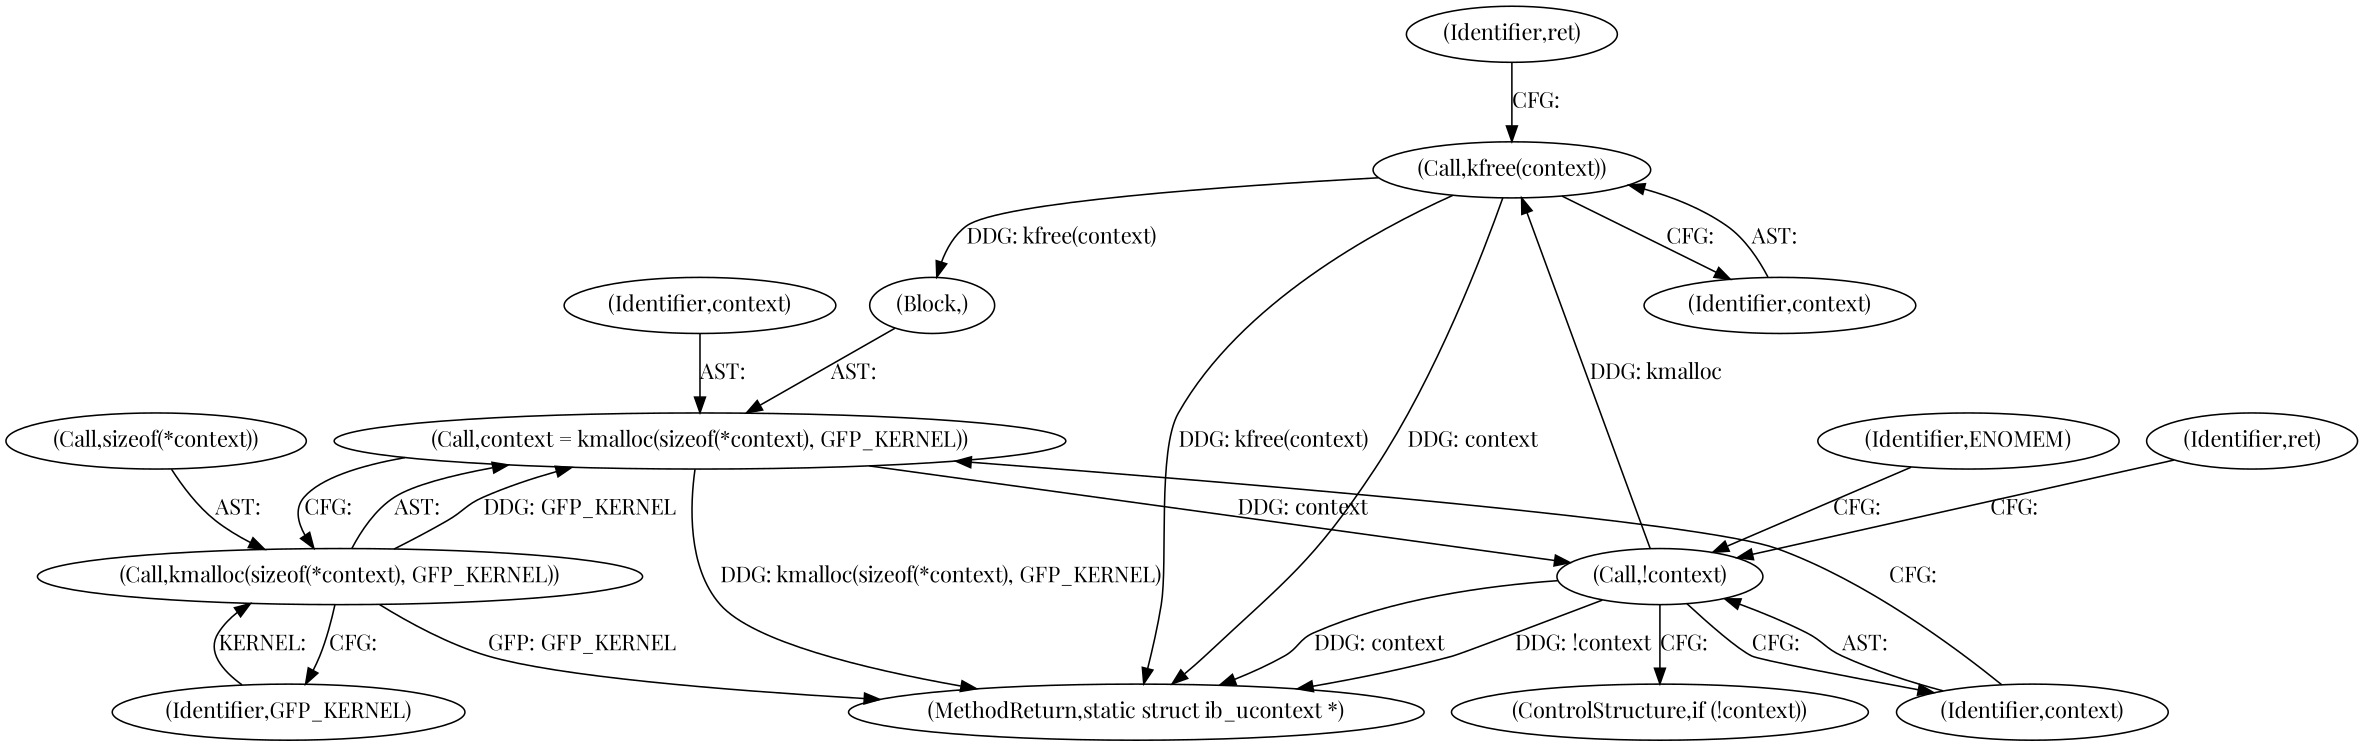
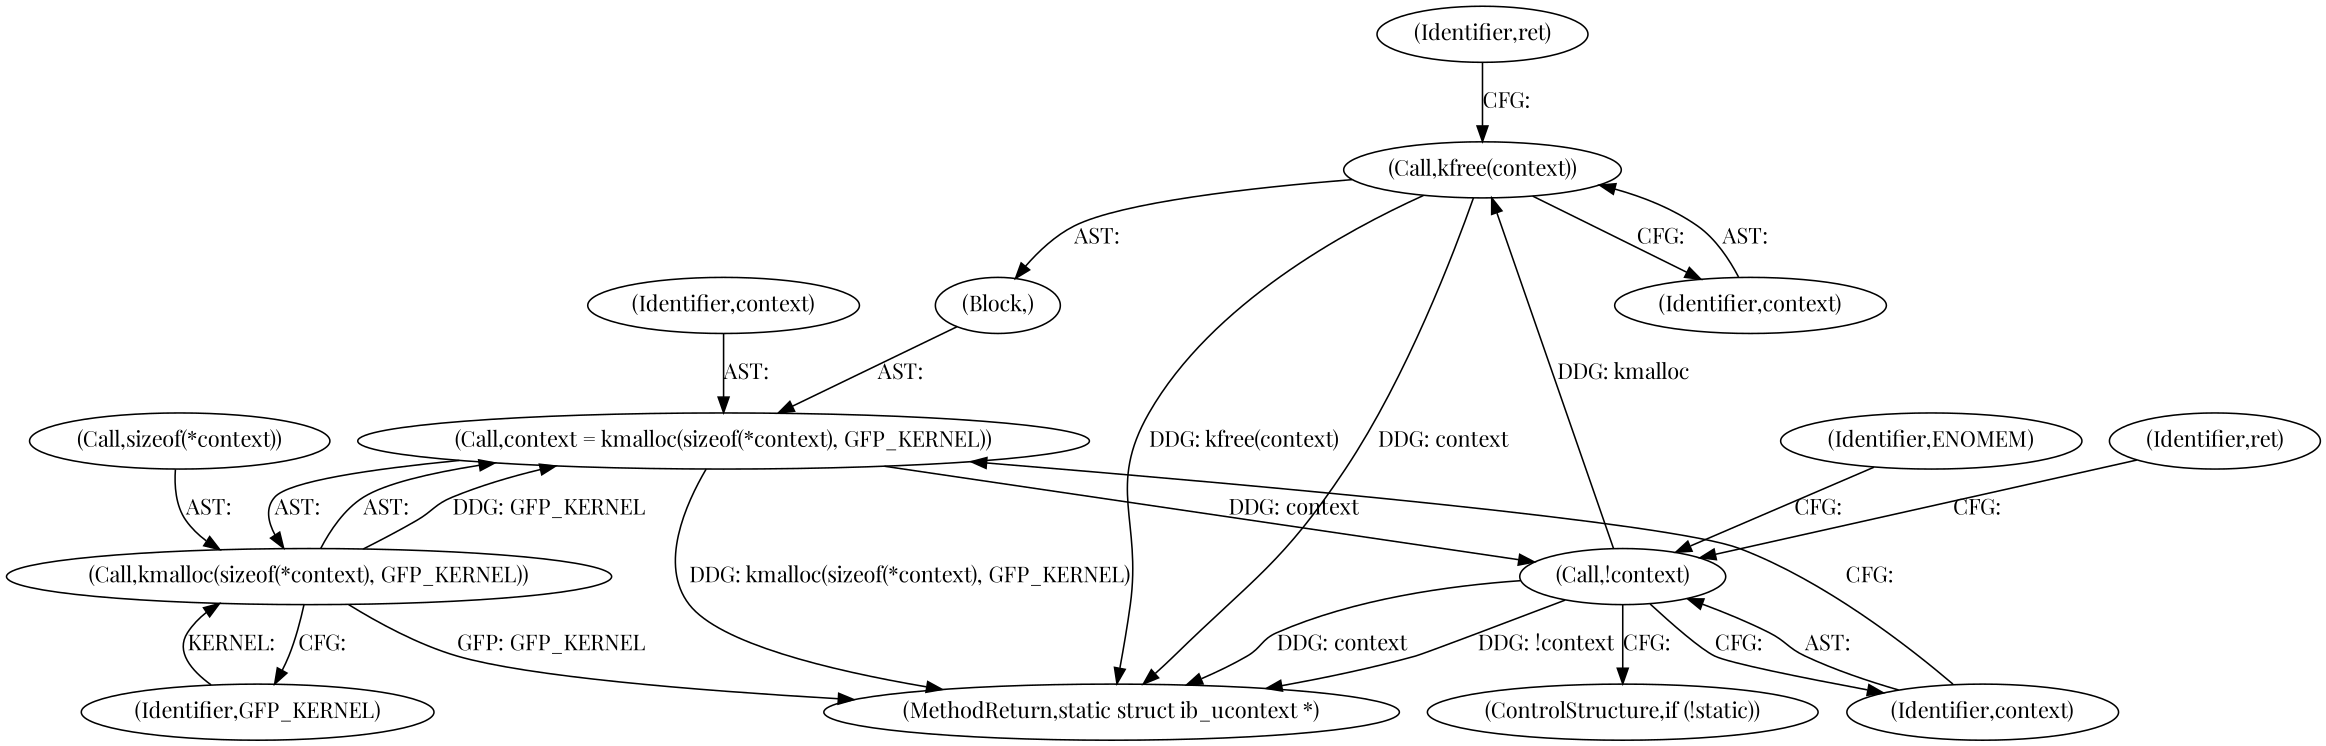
edge "(Call,kfree(context))" -> "(Block,)": label "DDG: kfree(context)" -> "AST: "
edge "(Call,context = kmalloc(sizeof(*context), GFP_KERNEL))" -> "(Call,kmalloc(sizeof(*context), GFP_KERNEL))": label "CFG: " -> "AST: "
node "(ControlStructure,if (!context))": label "(ControlStructure,if (!context))" -> "(ControlStructure,if (!static))"
